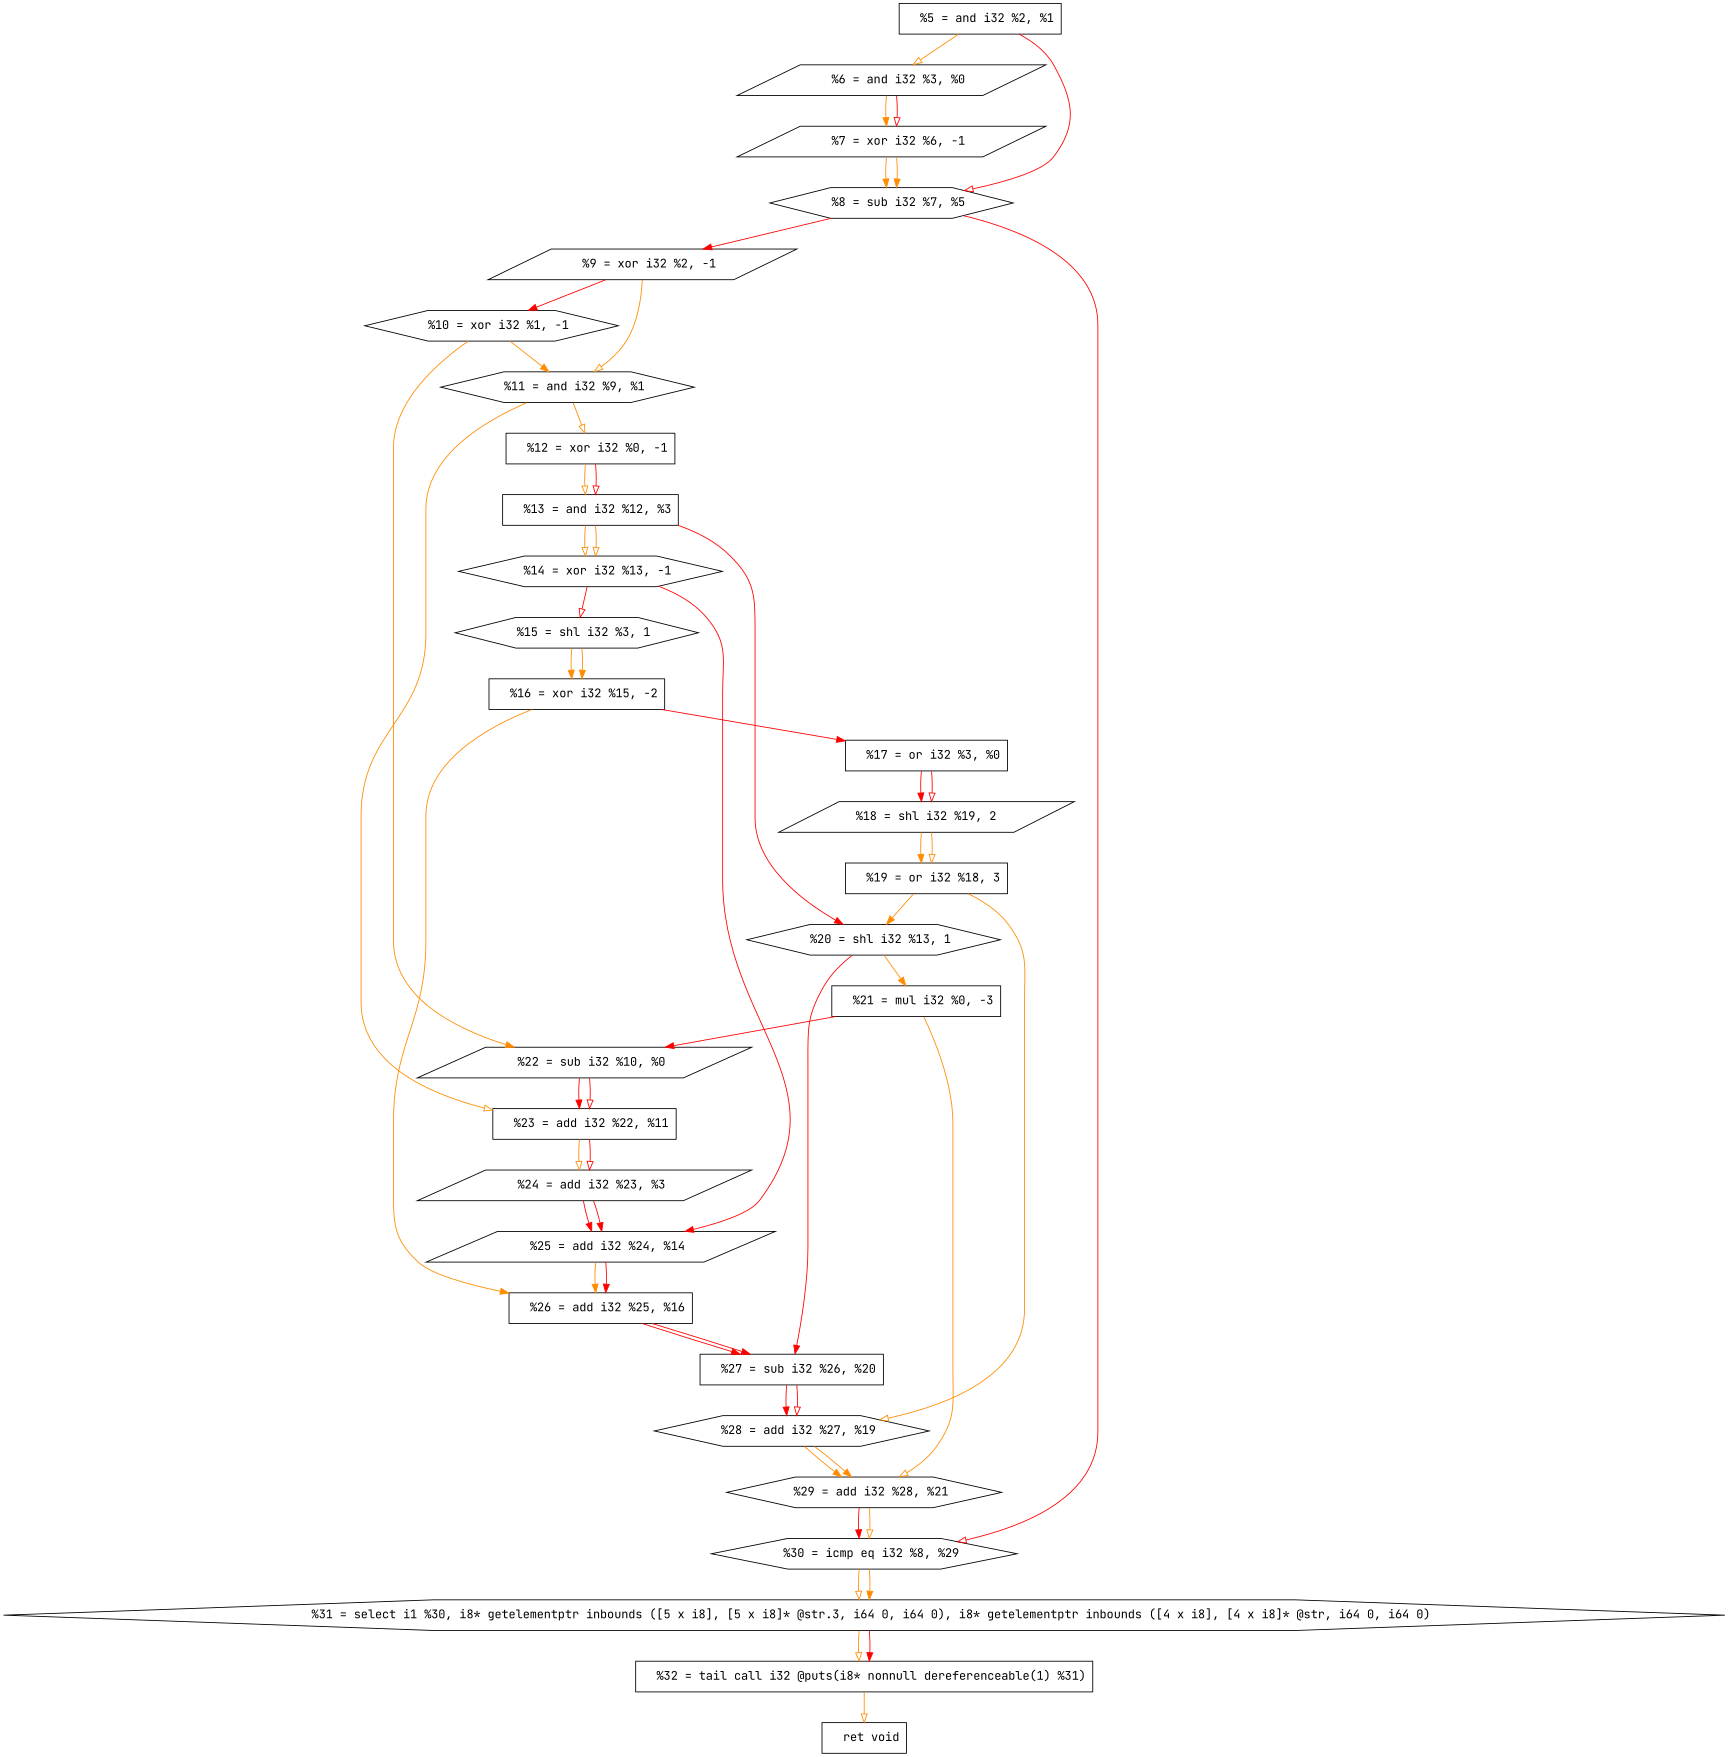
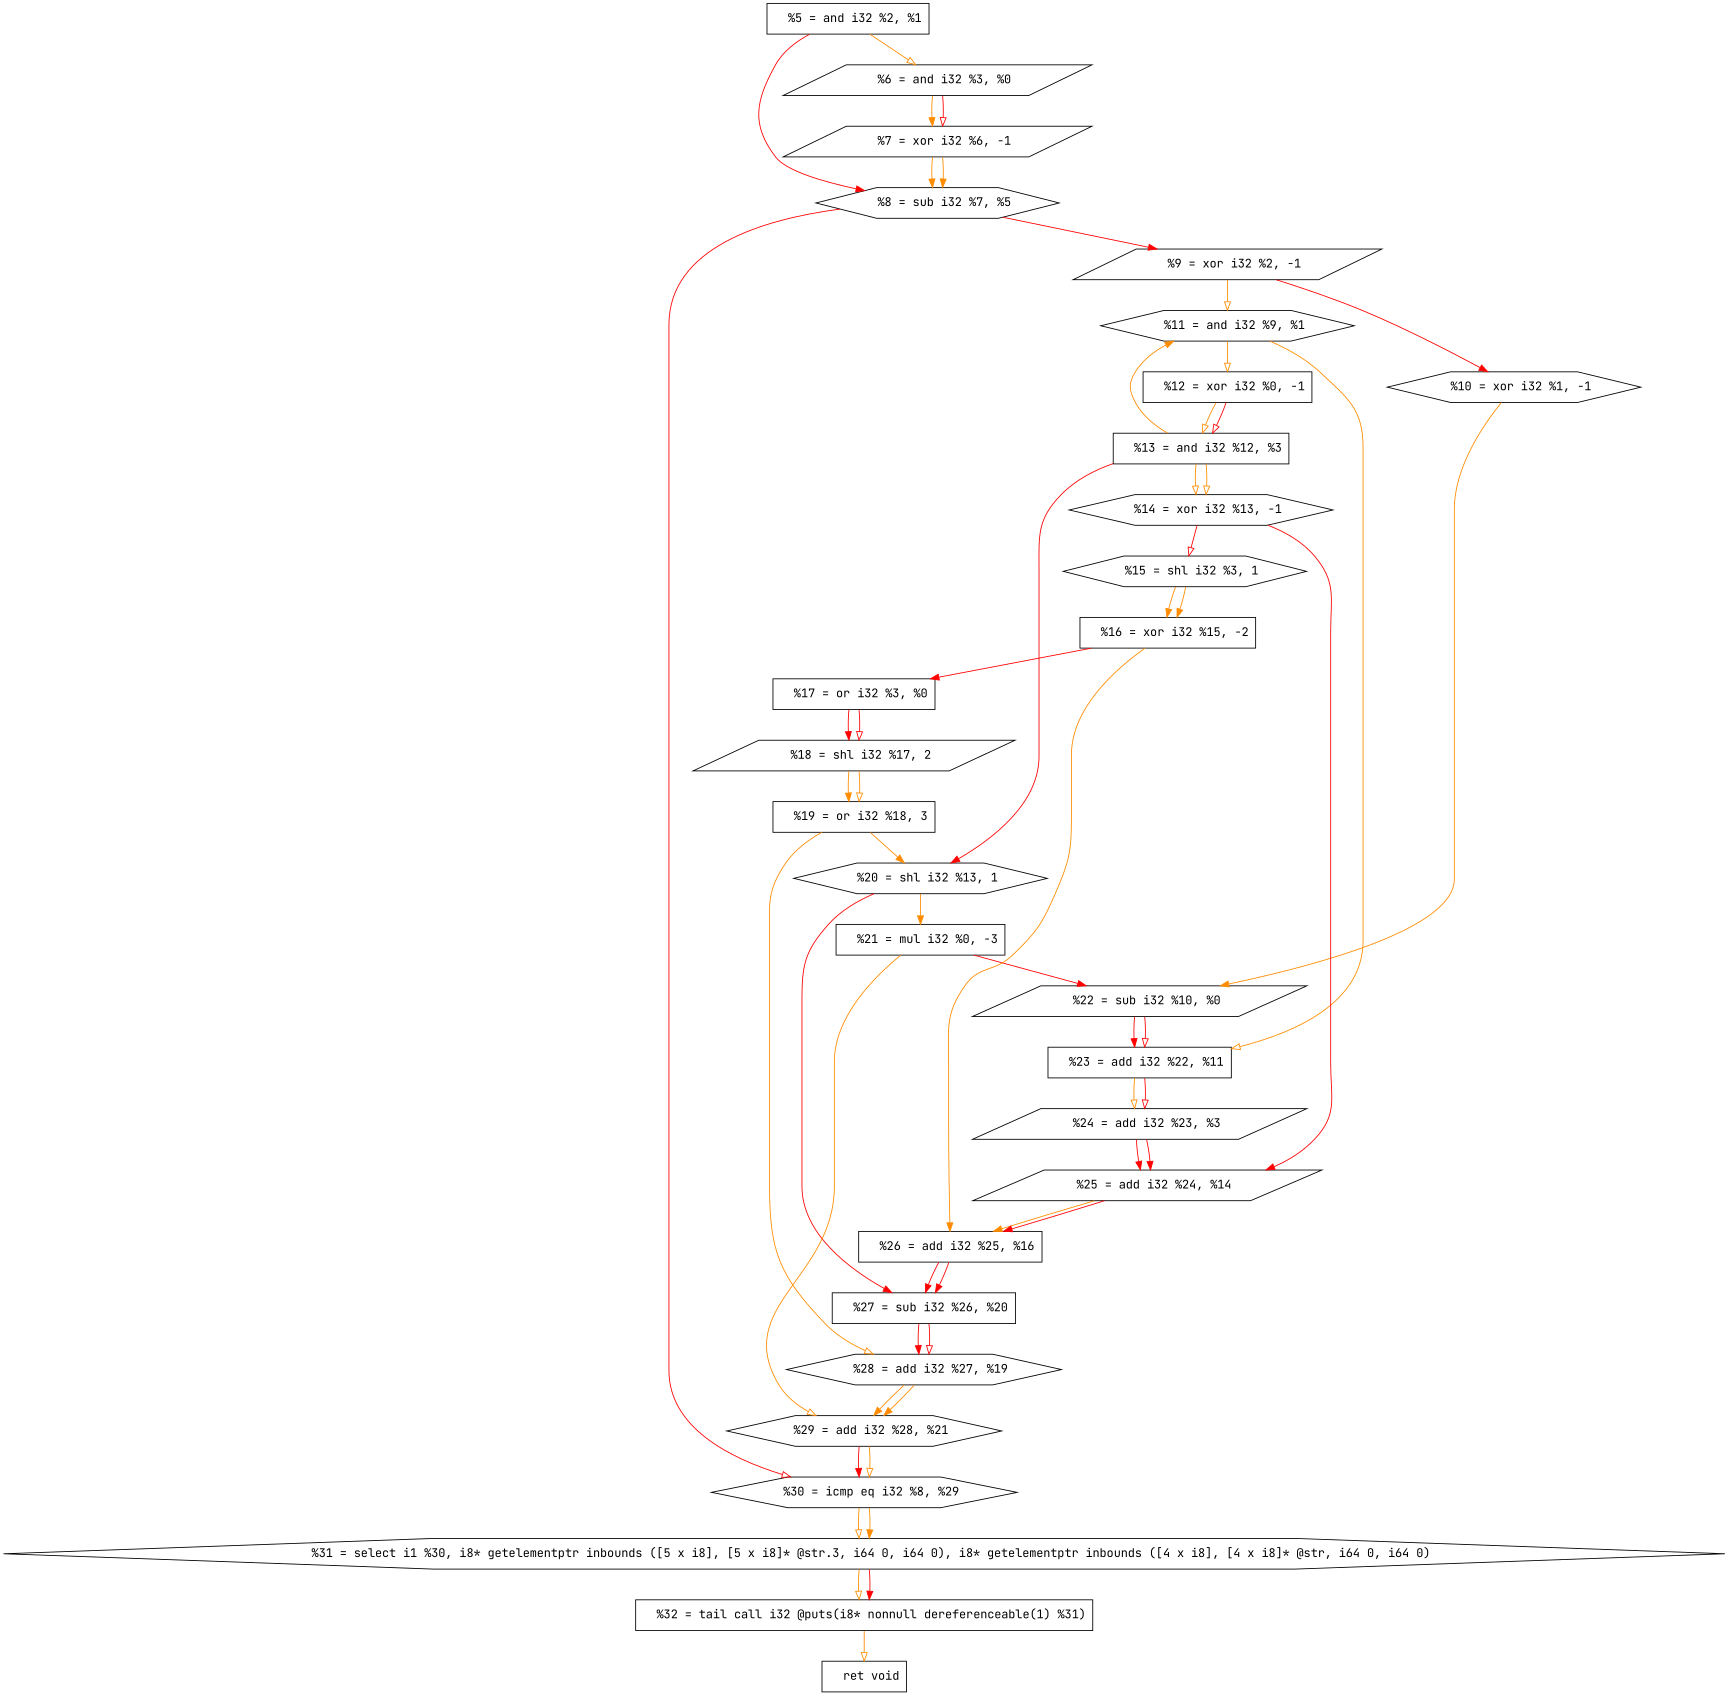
edge "%5 = and i32 %2, %1" -> "%8 = sub i32 %7, %5": arrowhead onormal -> normal
edge "%10 = xor i32 %1, -1" -> "%11 = and i32 %9, %1": now "%13 = and i32 %12, %3" -> "%11 = and i32 %9, %1"
node "%18 = shl i32 %19, 2": label "%18 = shl i32 %19, 2" -> "%18 = shl i32 %17, 2"
